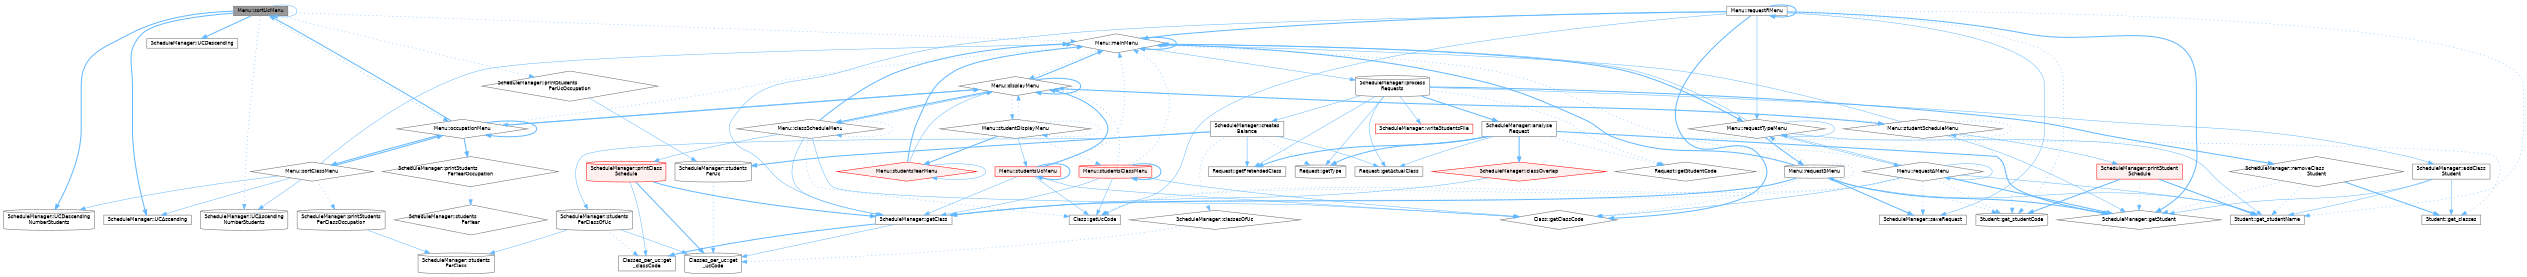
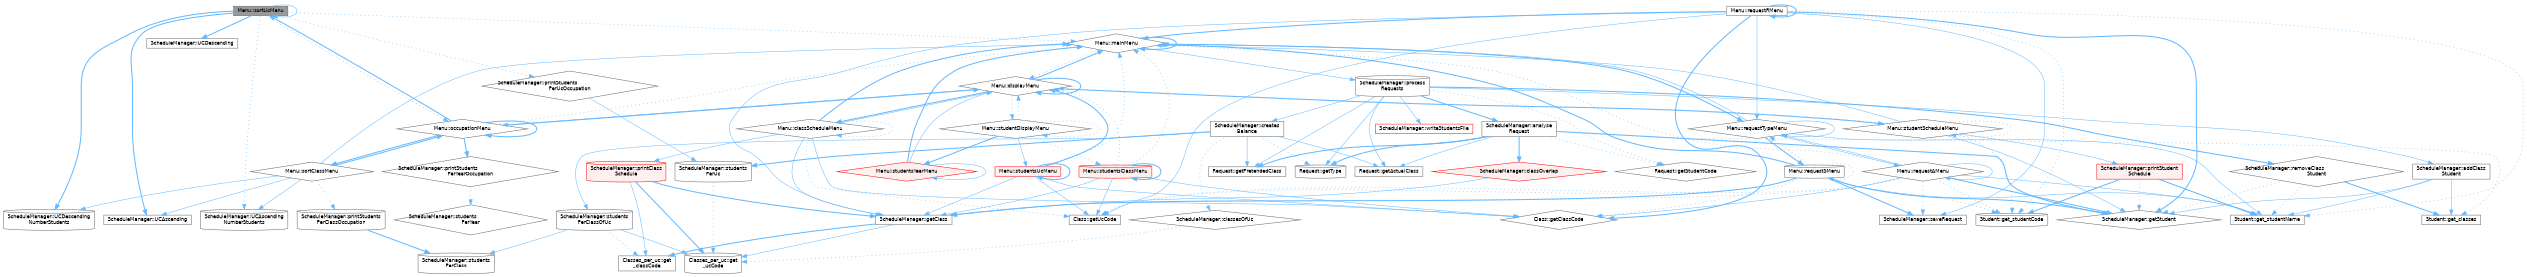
edge "ScheduleManager::printStudents PerClassOccupation" -> "ScheduleManager::students PerClass": style solid -> bold
